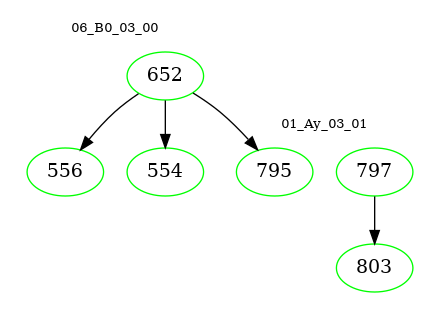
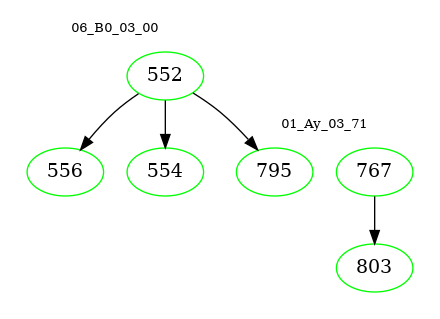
node "652": label "652" -> "552"
cluster "01_Ay_03_01": label "01_Ay_03_01" -> "01_Ay_03_71"
node "797": label "797" -> "767"
